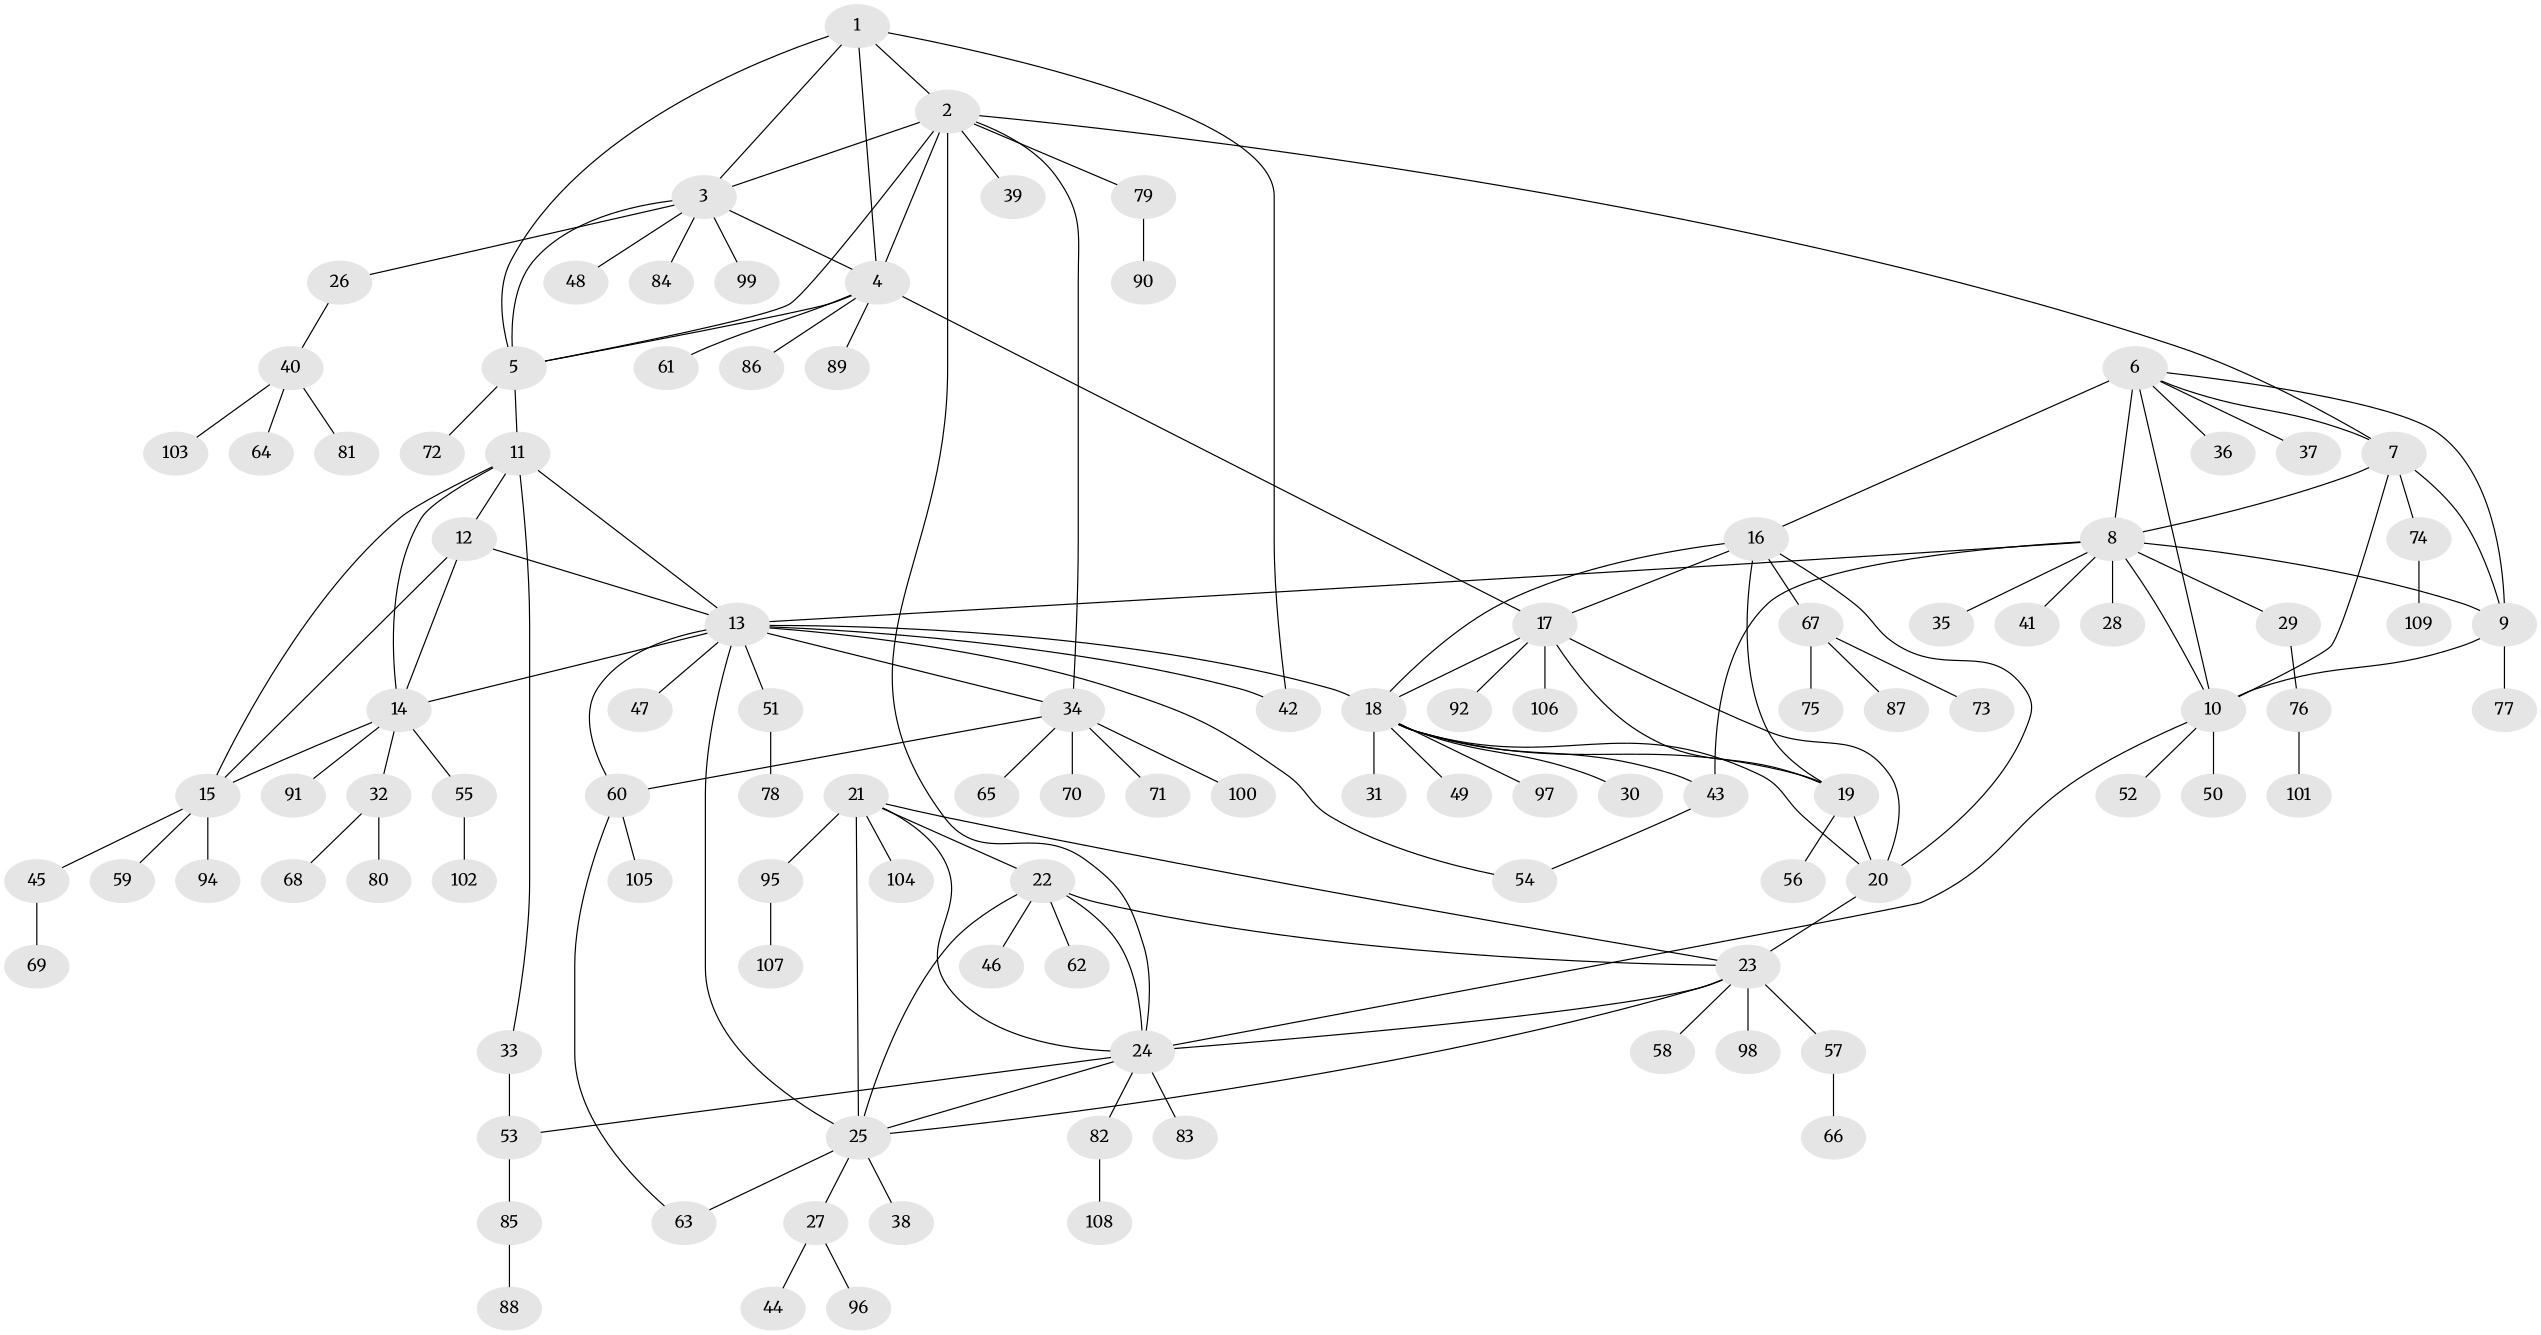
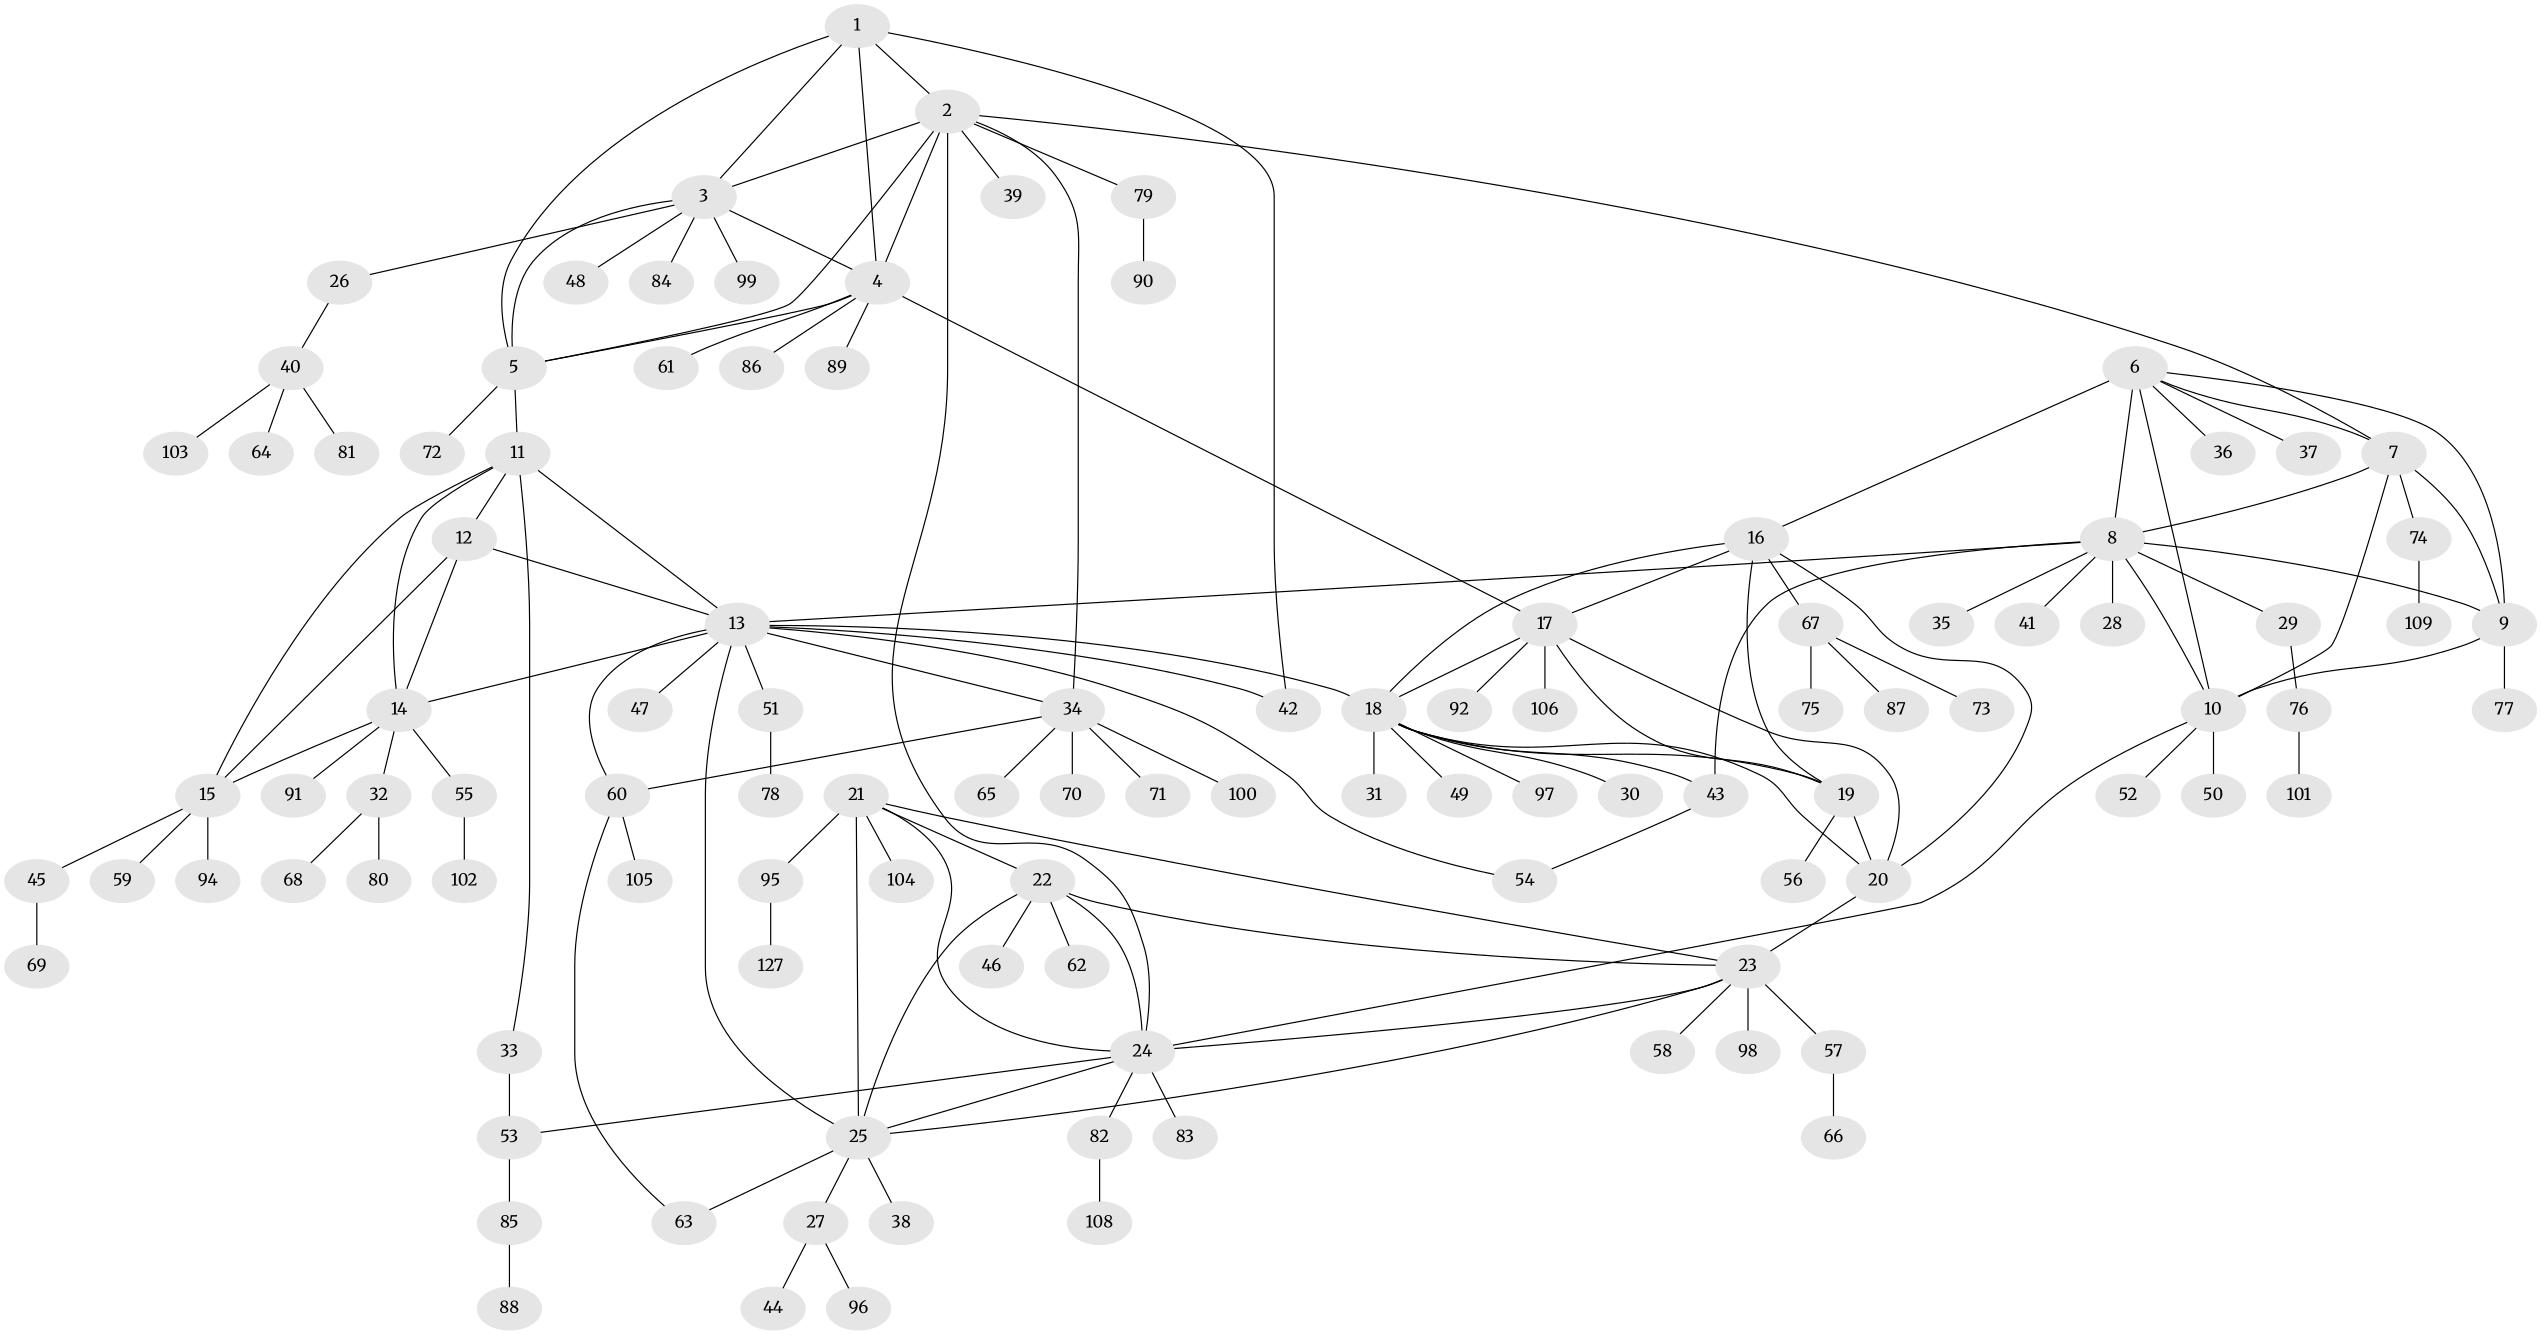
node "107": label "107" -> "127"
